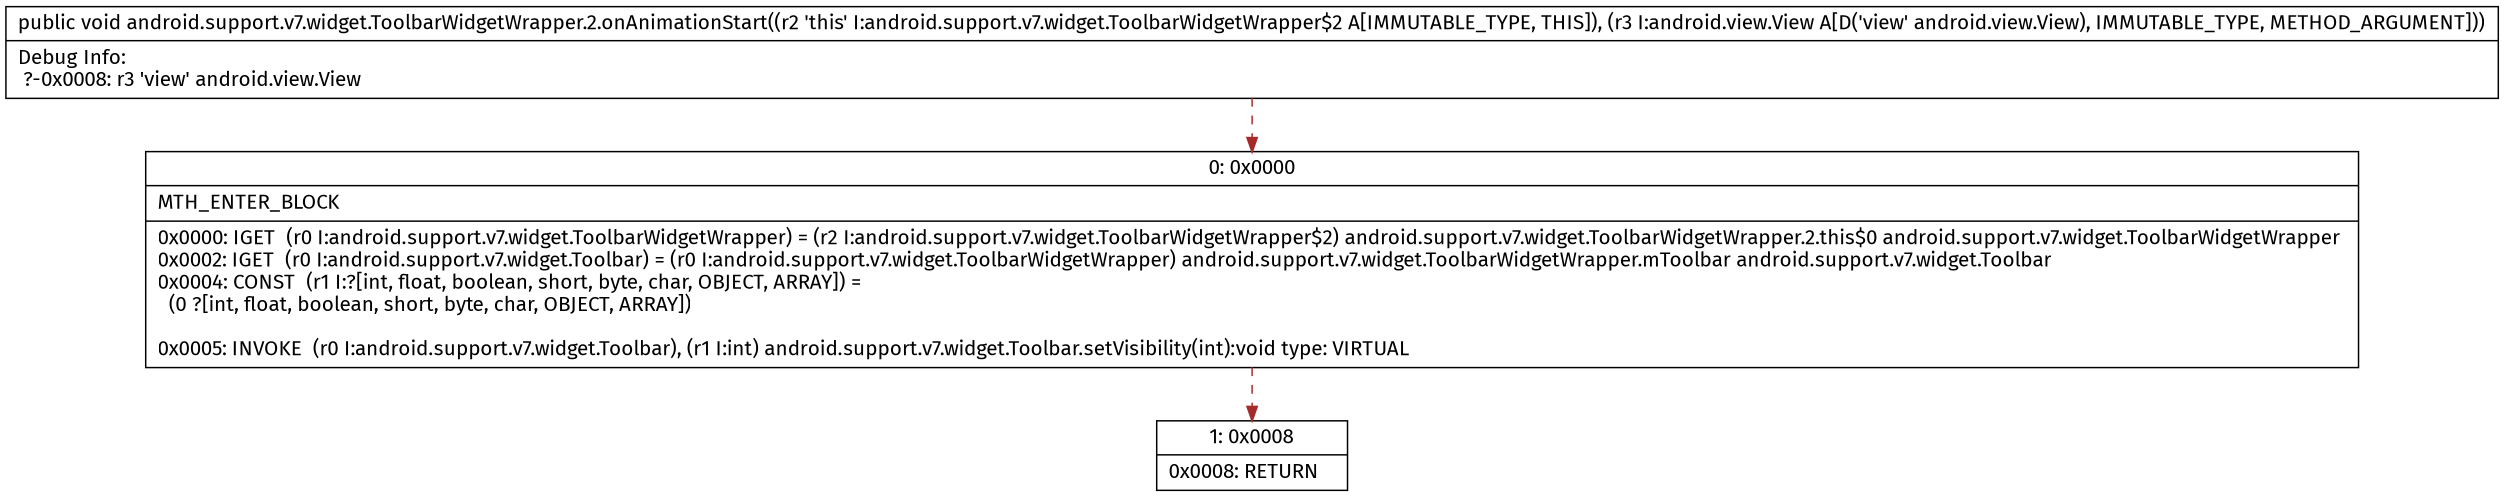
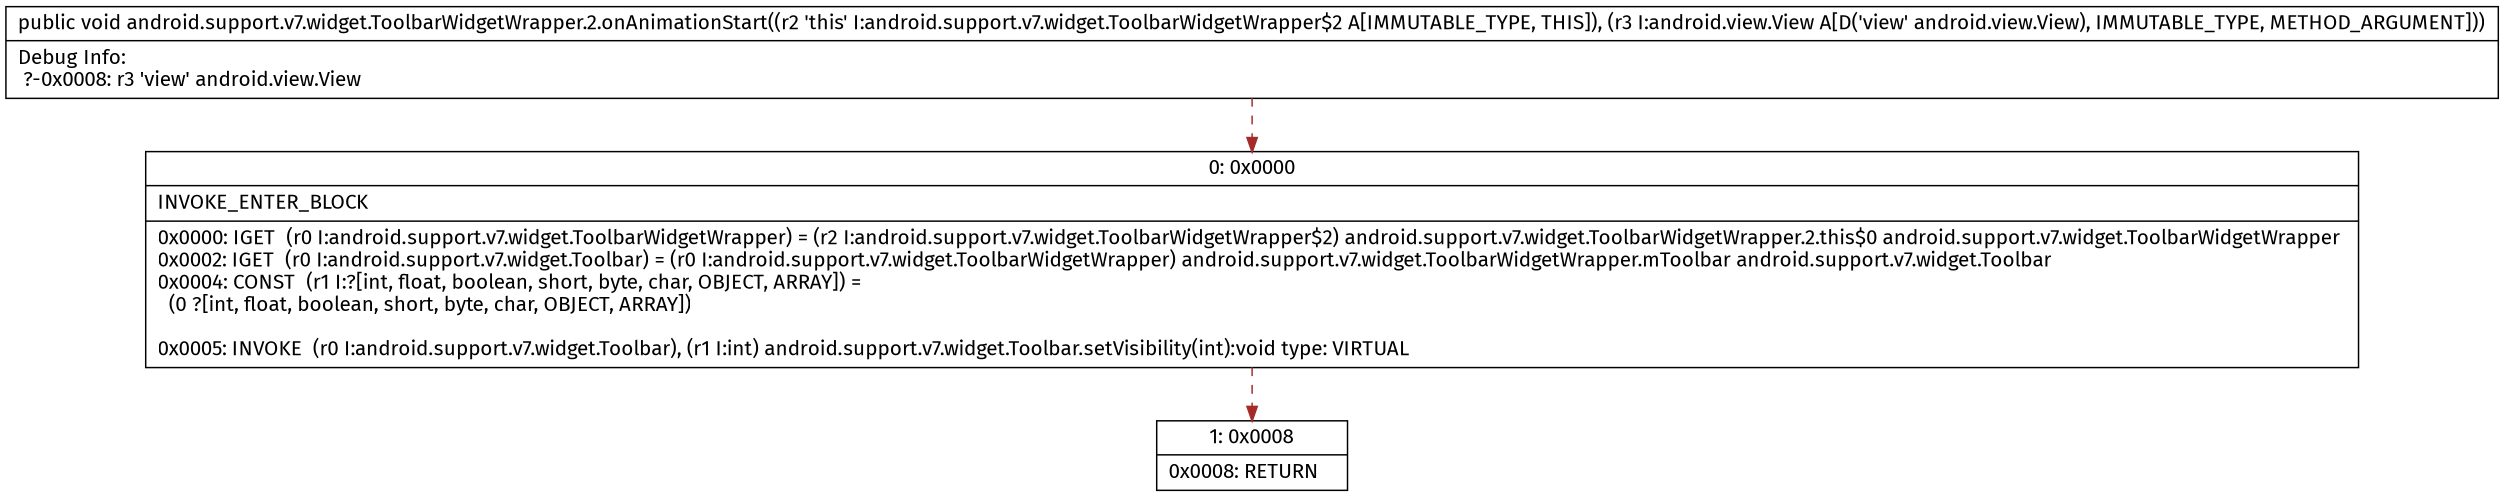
node "0: 0x0000": text "MTH_ENTER_BLOCK" -> "INVOKE_ENTER_BLOCK"
